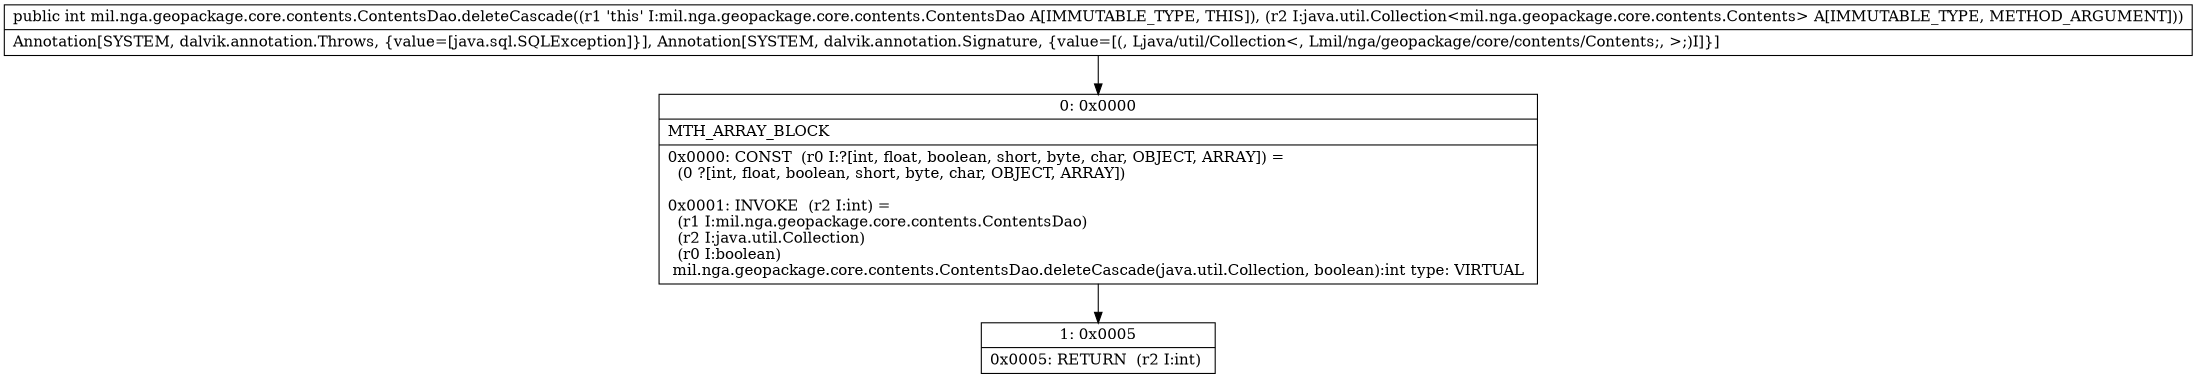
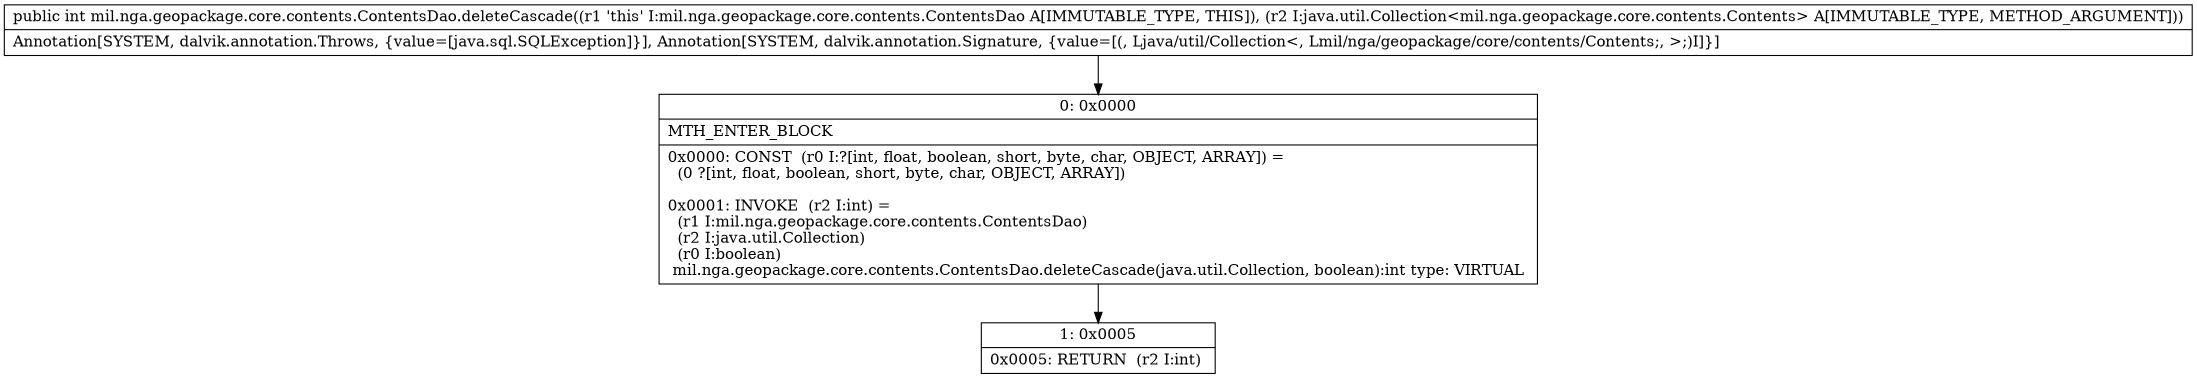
node "0: 0x0000": text "MTH_ARRAY_BLOCK" -> "MTH_ENTER_BLOCK"
